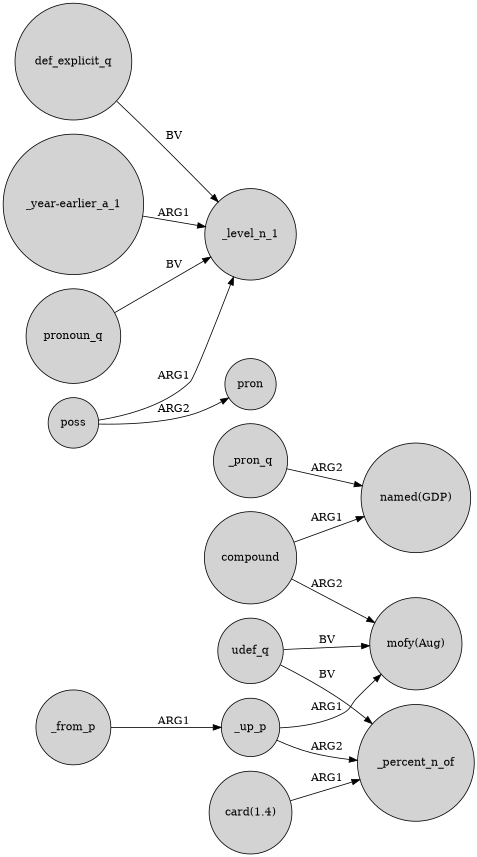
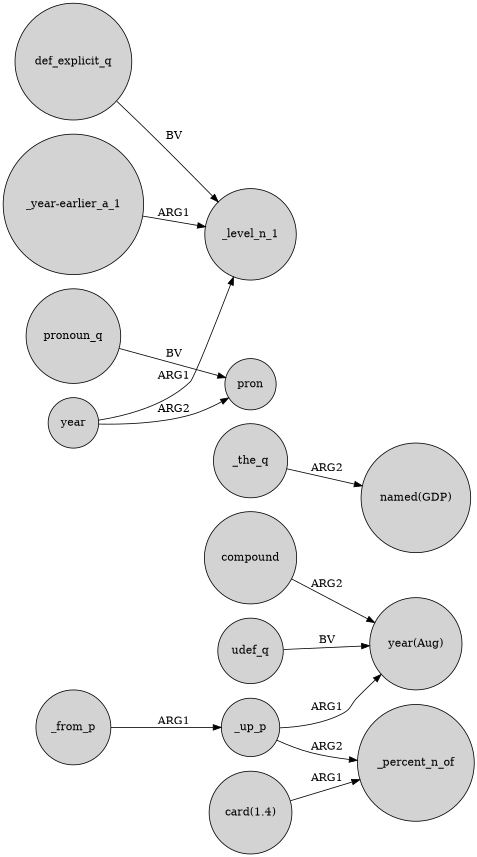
edge "pronoun_q" -> "_level_n_1": now "pronoun_q" -> "pron"
node "poss": label "poss" -> "year"
node "_pron_q": label "_pron_q" -> "_the_q"
edge "compound" -> "named(GDP)": removed, label "ARG1"
node "mofy(Aug)": label "mofy(Aug)" -> "year(Aug)"
edge "udef_q" -> "_percent_n_of": removed, label "BV"
